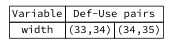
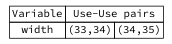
node "Variable": text "Def-Use pairs" -> "Use-Use pairs"
